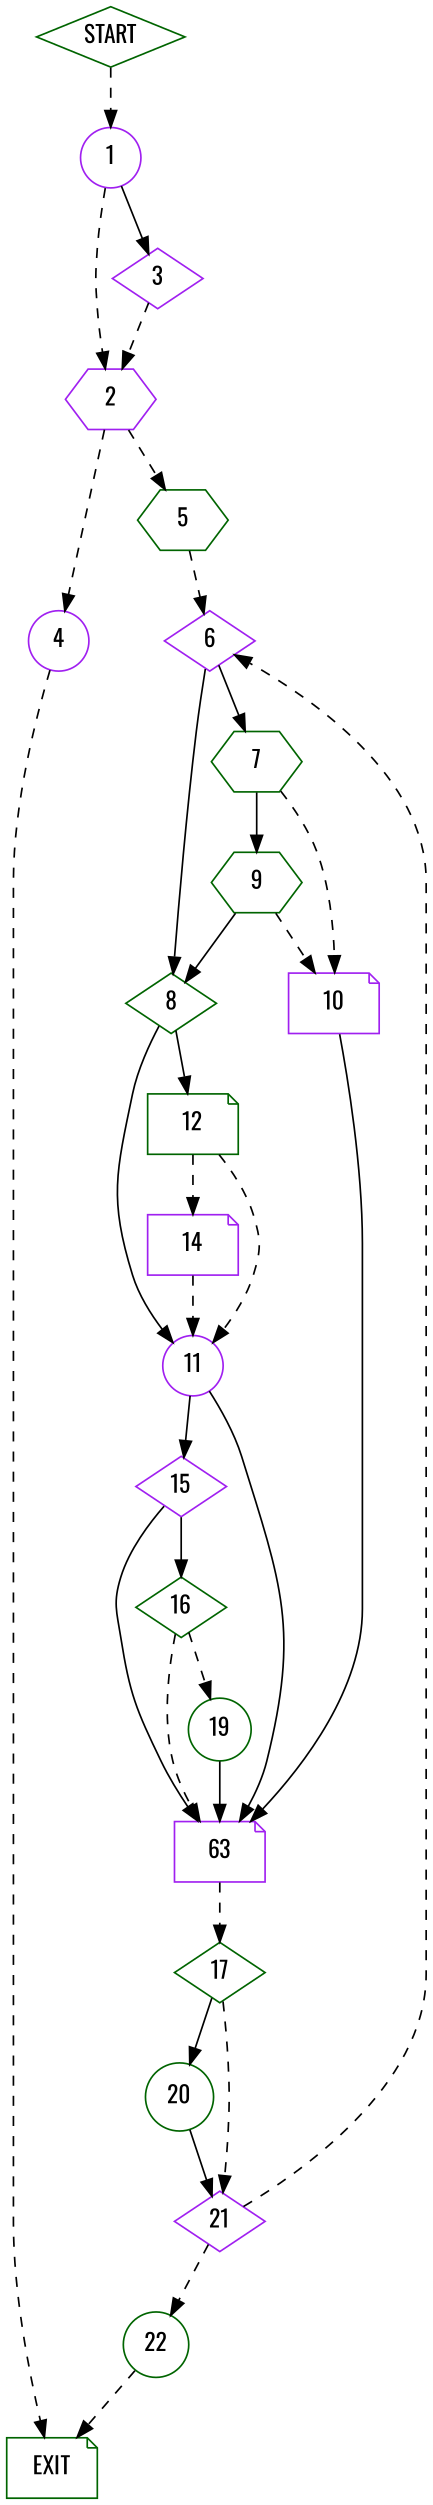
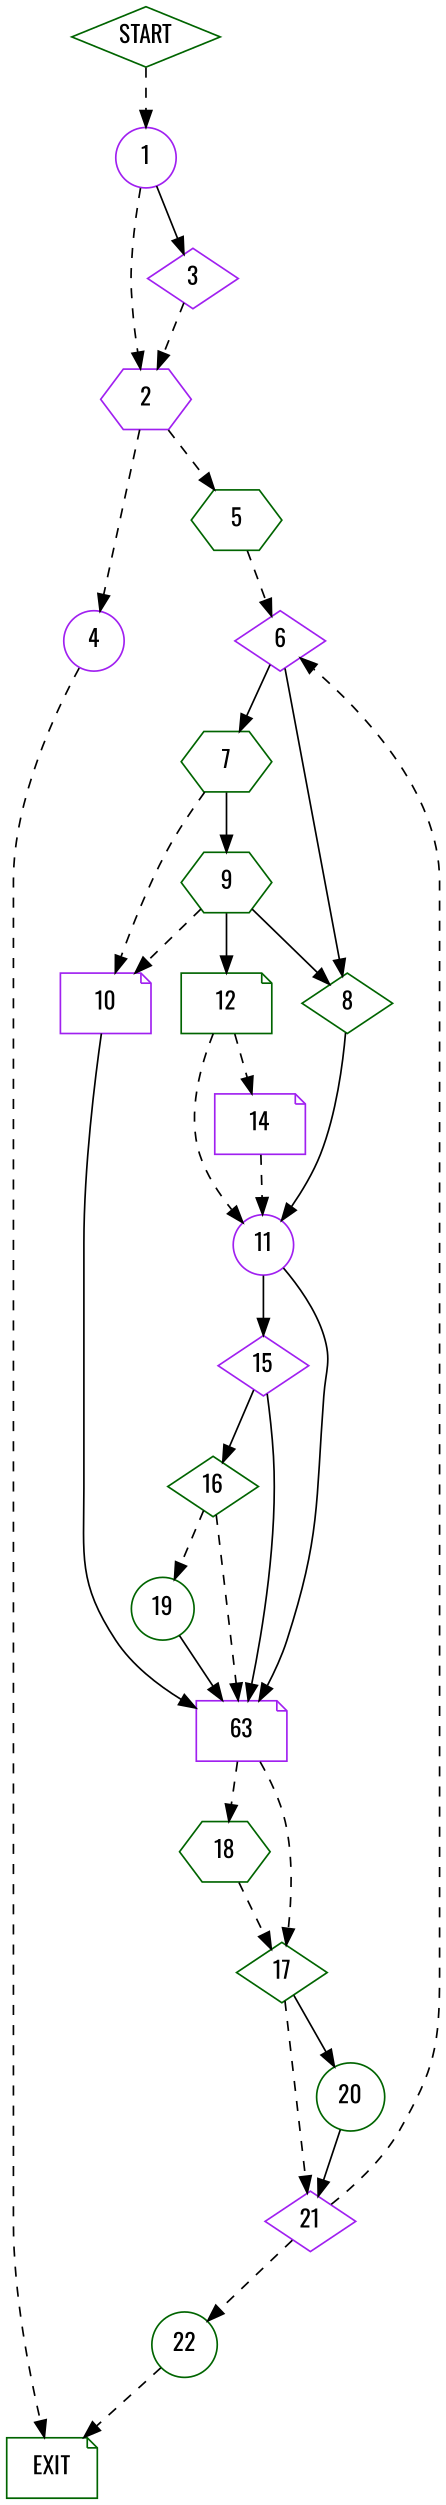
edge "8" -> "12": now "9" -> "12"
node "18": added
